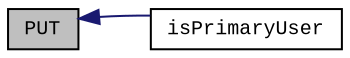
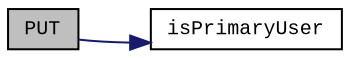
edge "isPrimaryUser" -> "PUT": reversed
